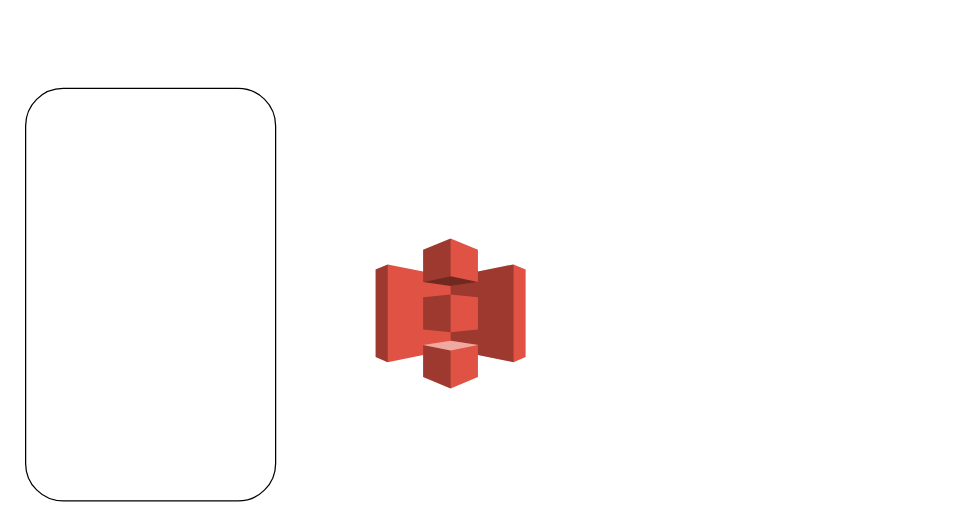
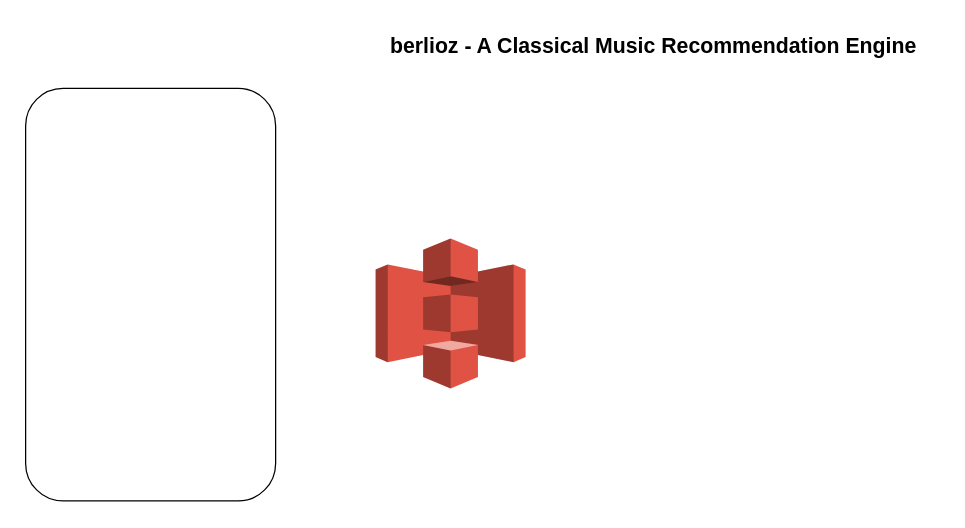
node "berlioz - A Classical Music Recommendation Engine": added
